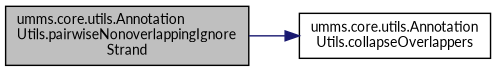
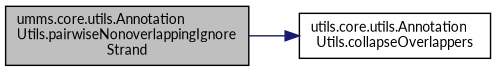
node "umms.core.utils.Annotation Utils.collapseOverlappers": label "umms.core.utils.Annotation Utils.collapseOverlappers" -> "utils.core.utils.Annotation Utils.collapseOverlappers"
